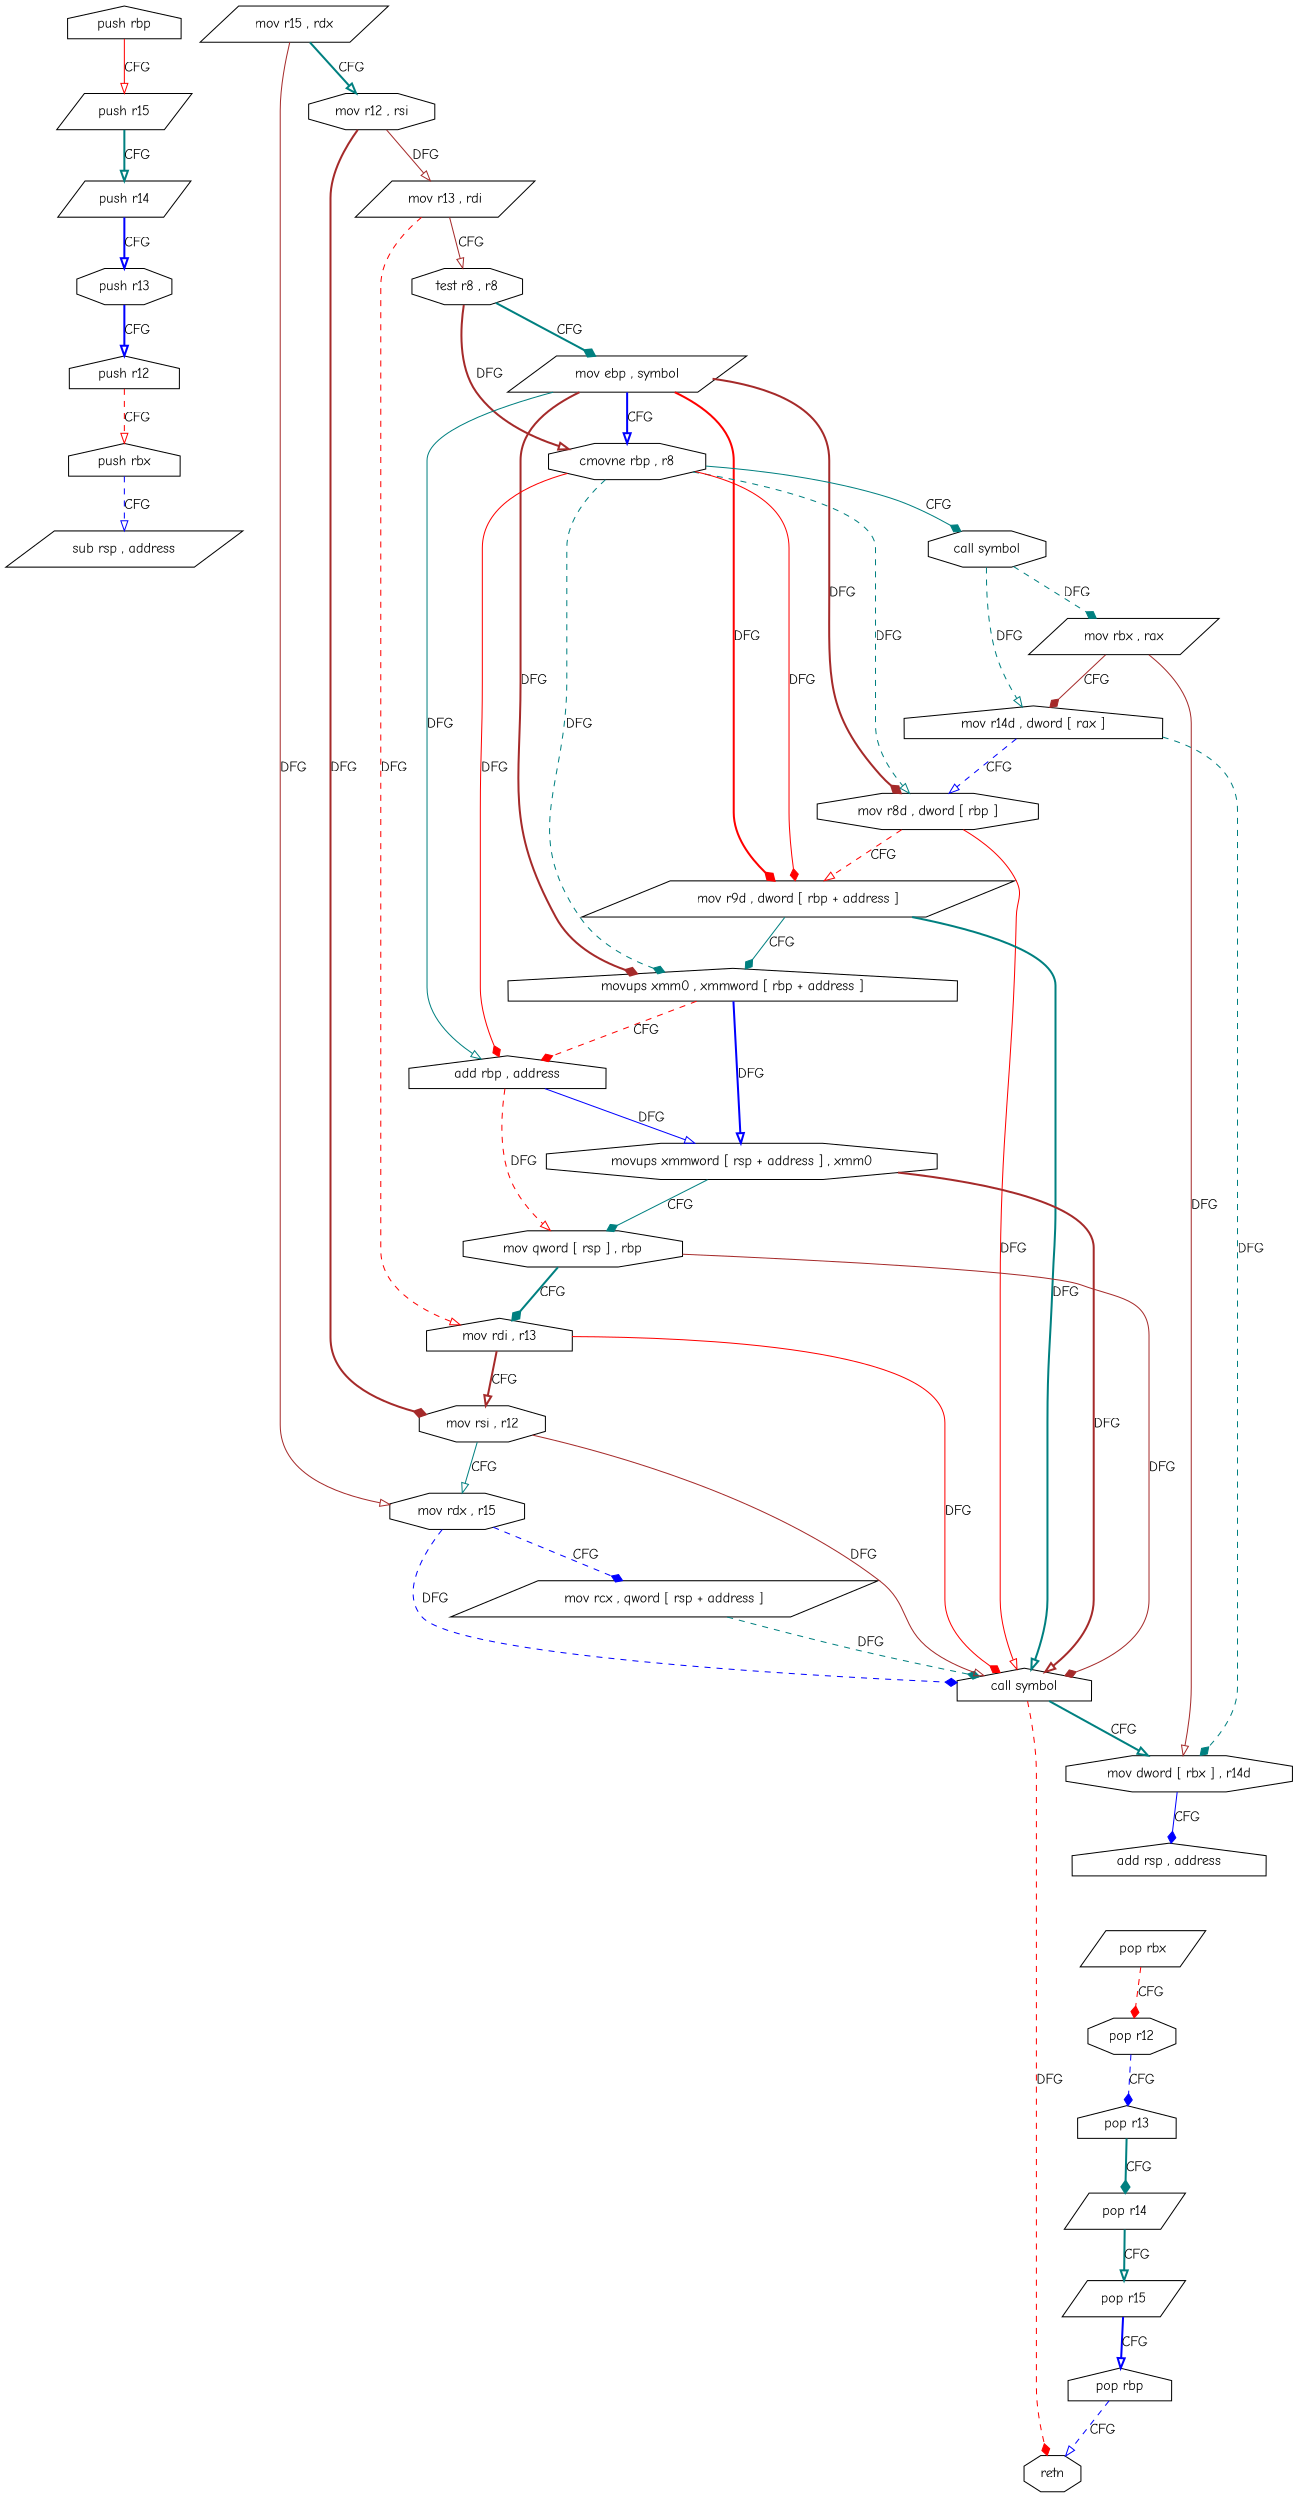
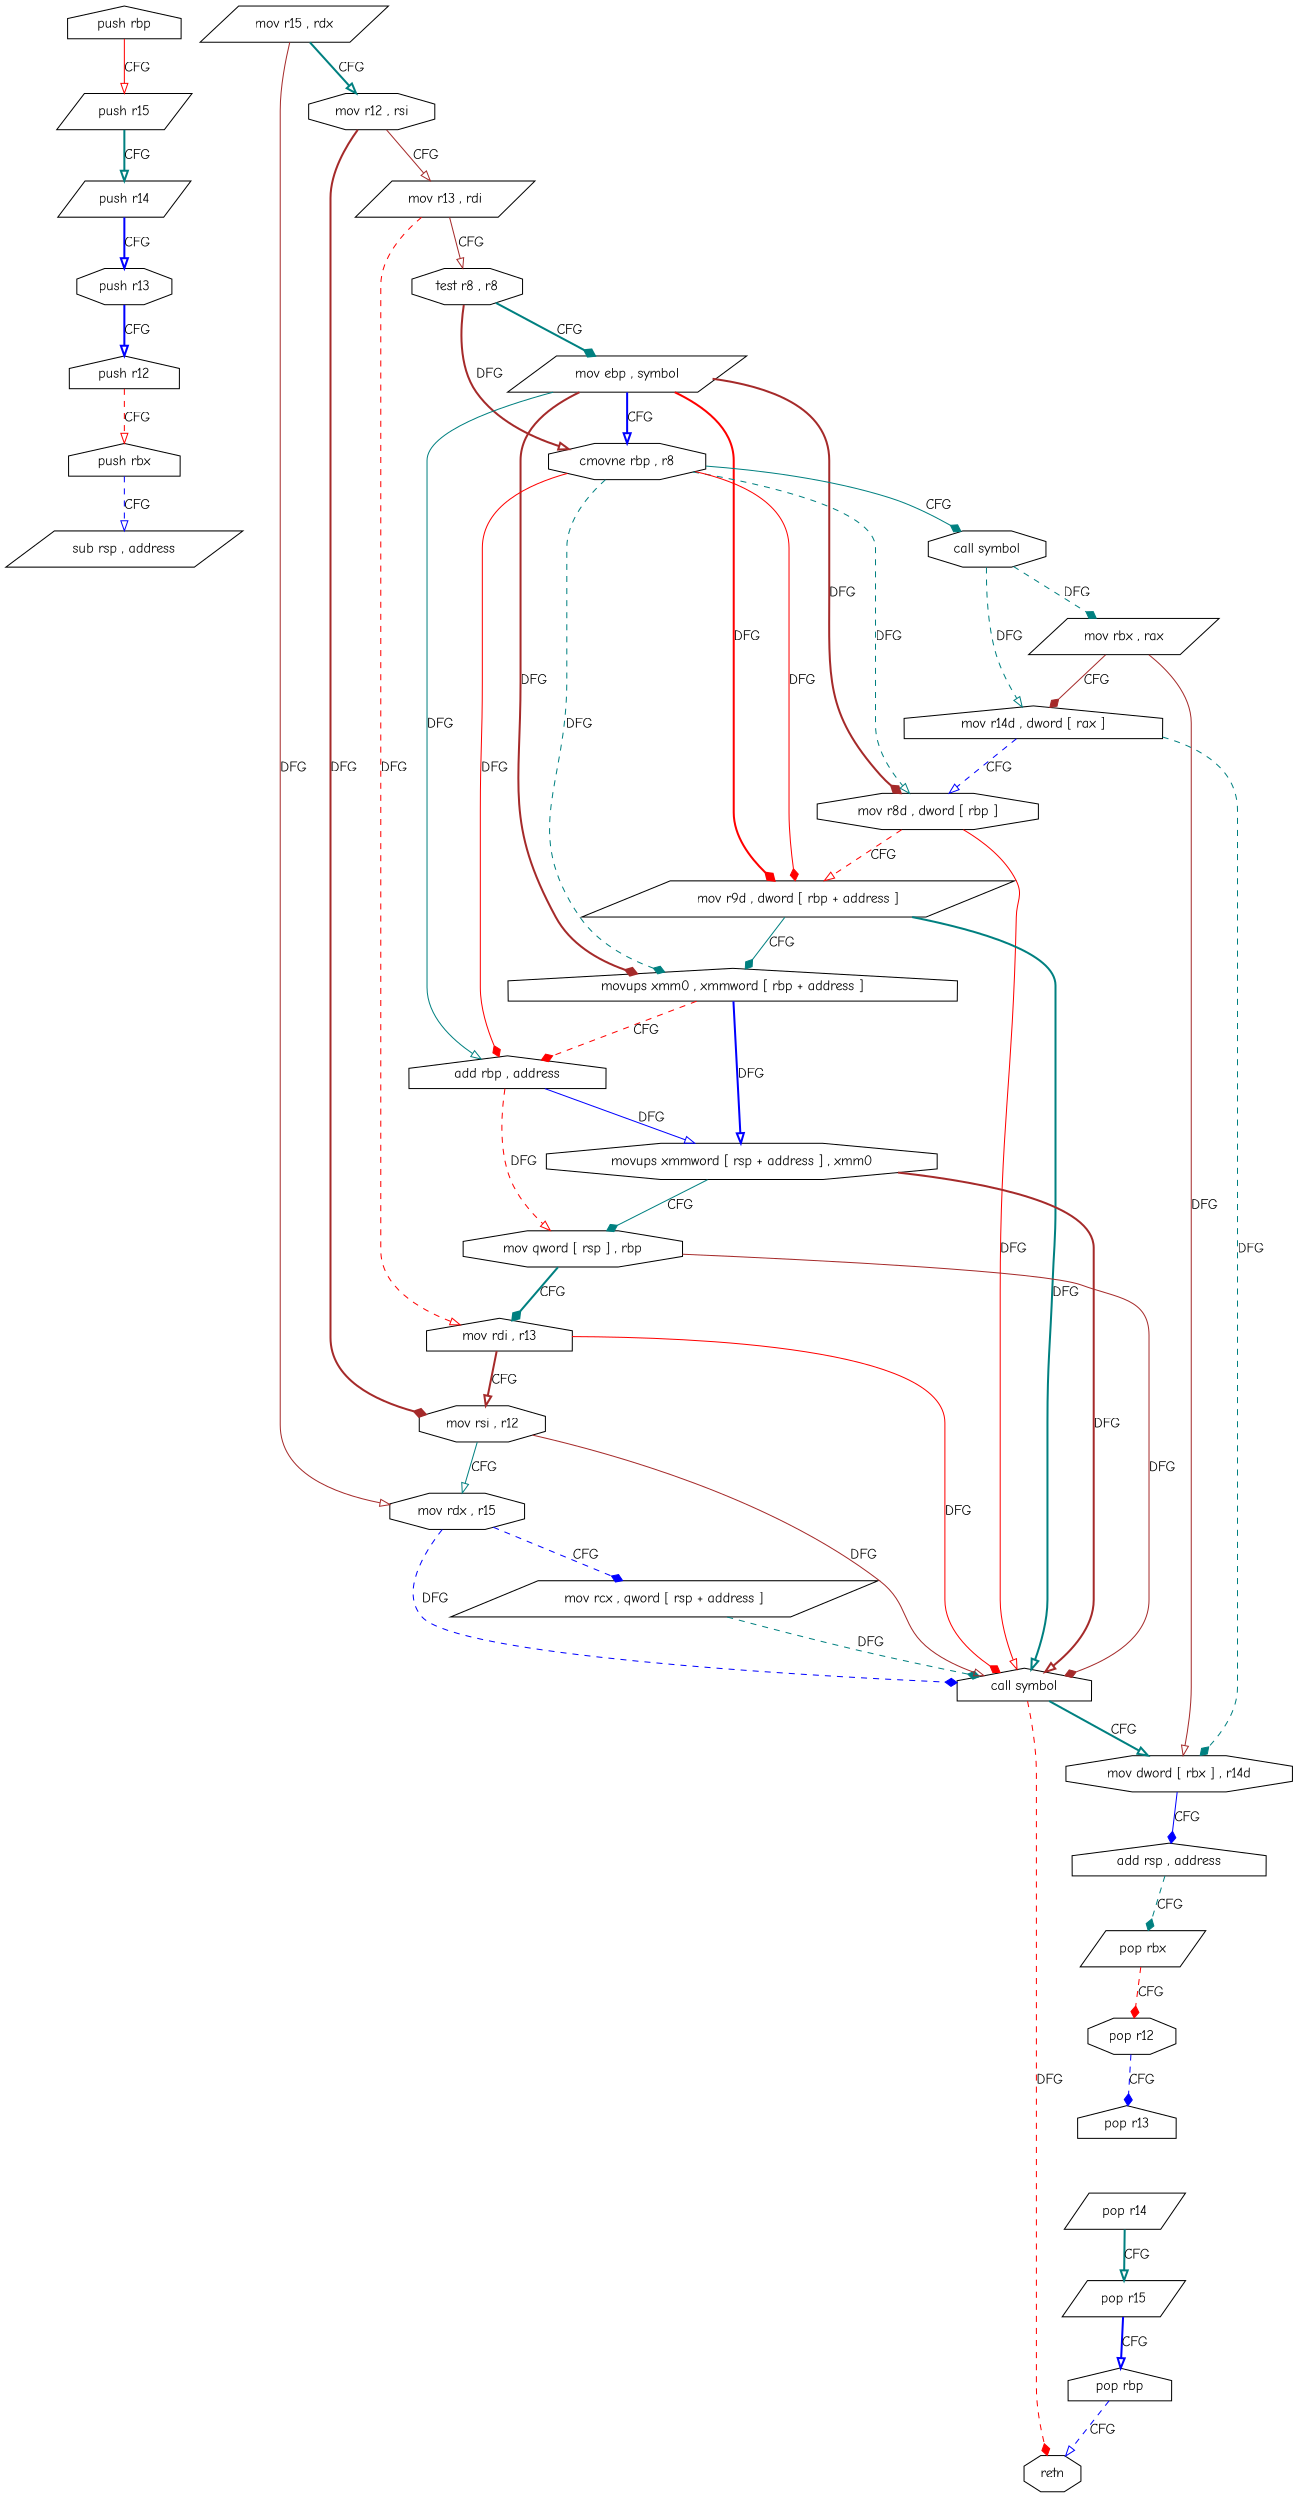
edge "mov r12 , rsi" -> "mov r13 , rdi": label "DFG" -> "CFG"
edge "add rsp , address" -> "pop rbx": added, label "CFG"
edge "pop r13" -> "pop r14": removed, label "CFG"
